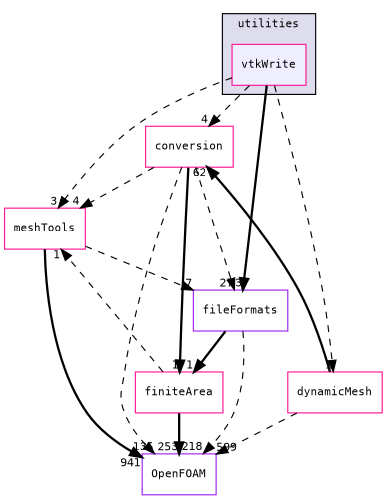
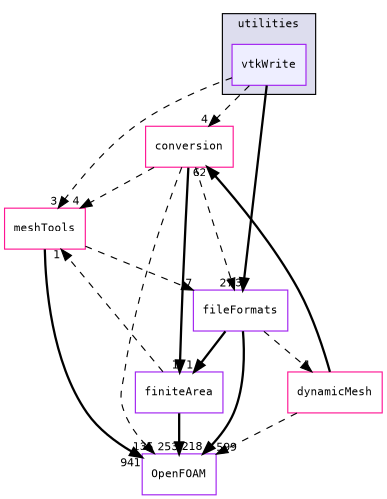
node "vtkWrite": color deeppink -> purple
edge "vtkWrite" -> "dynamicMesh": now "fileFormats" -> "dynamicMesh"
node "finiteArea": color deeppink -> purple
edge "fileFormats" -> "OpenFOAM": style dashed -> bold
